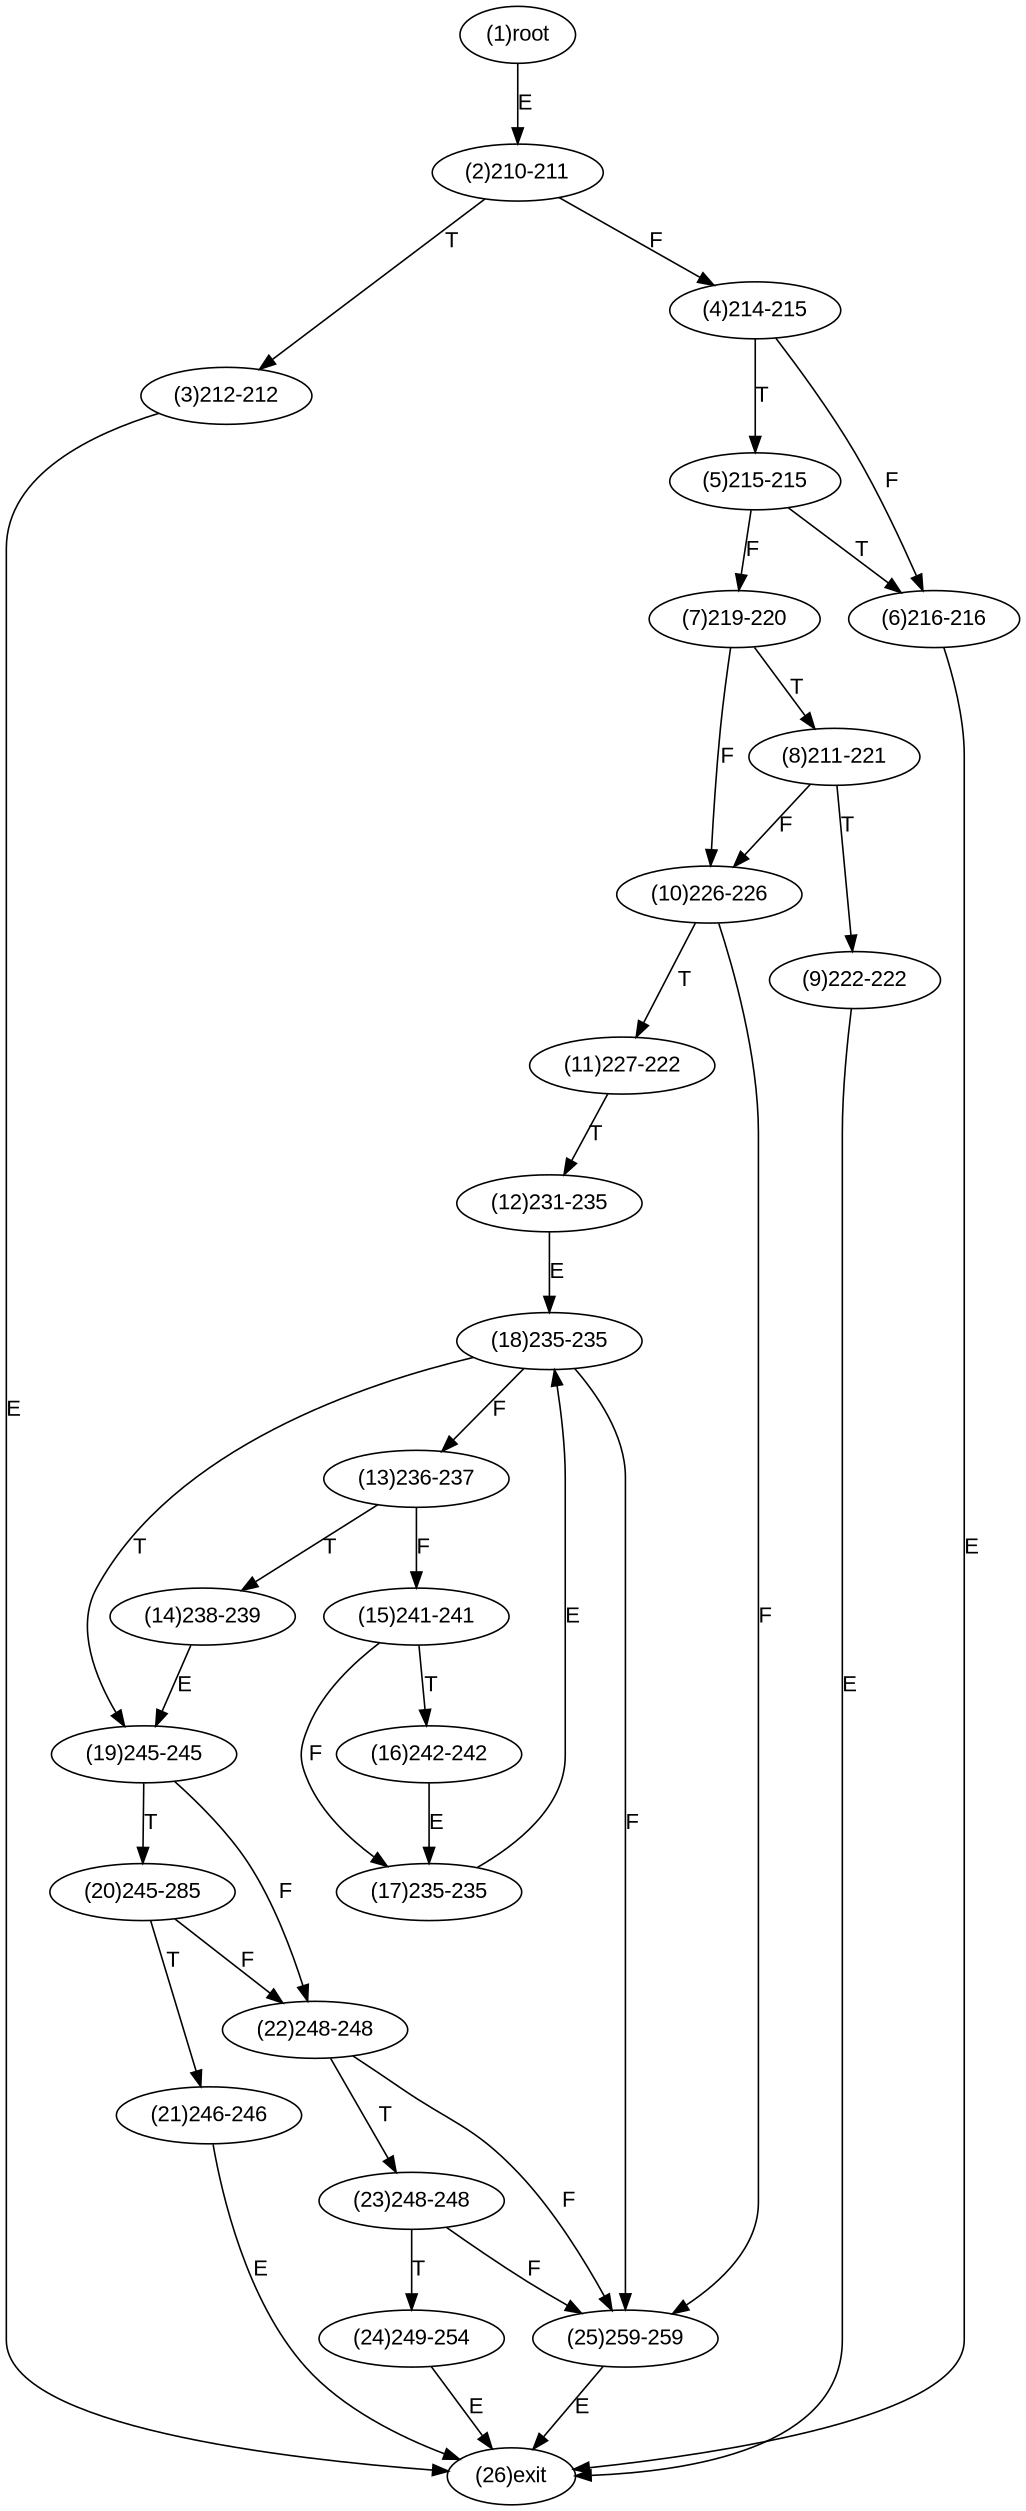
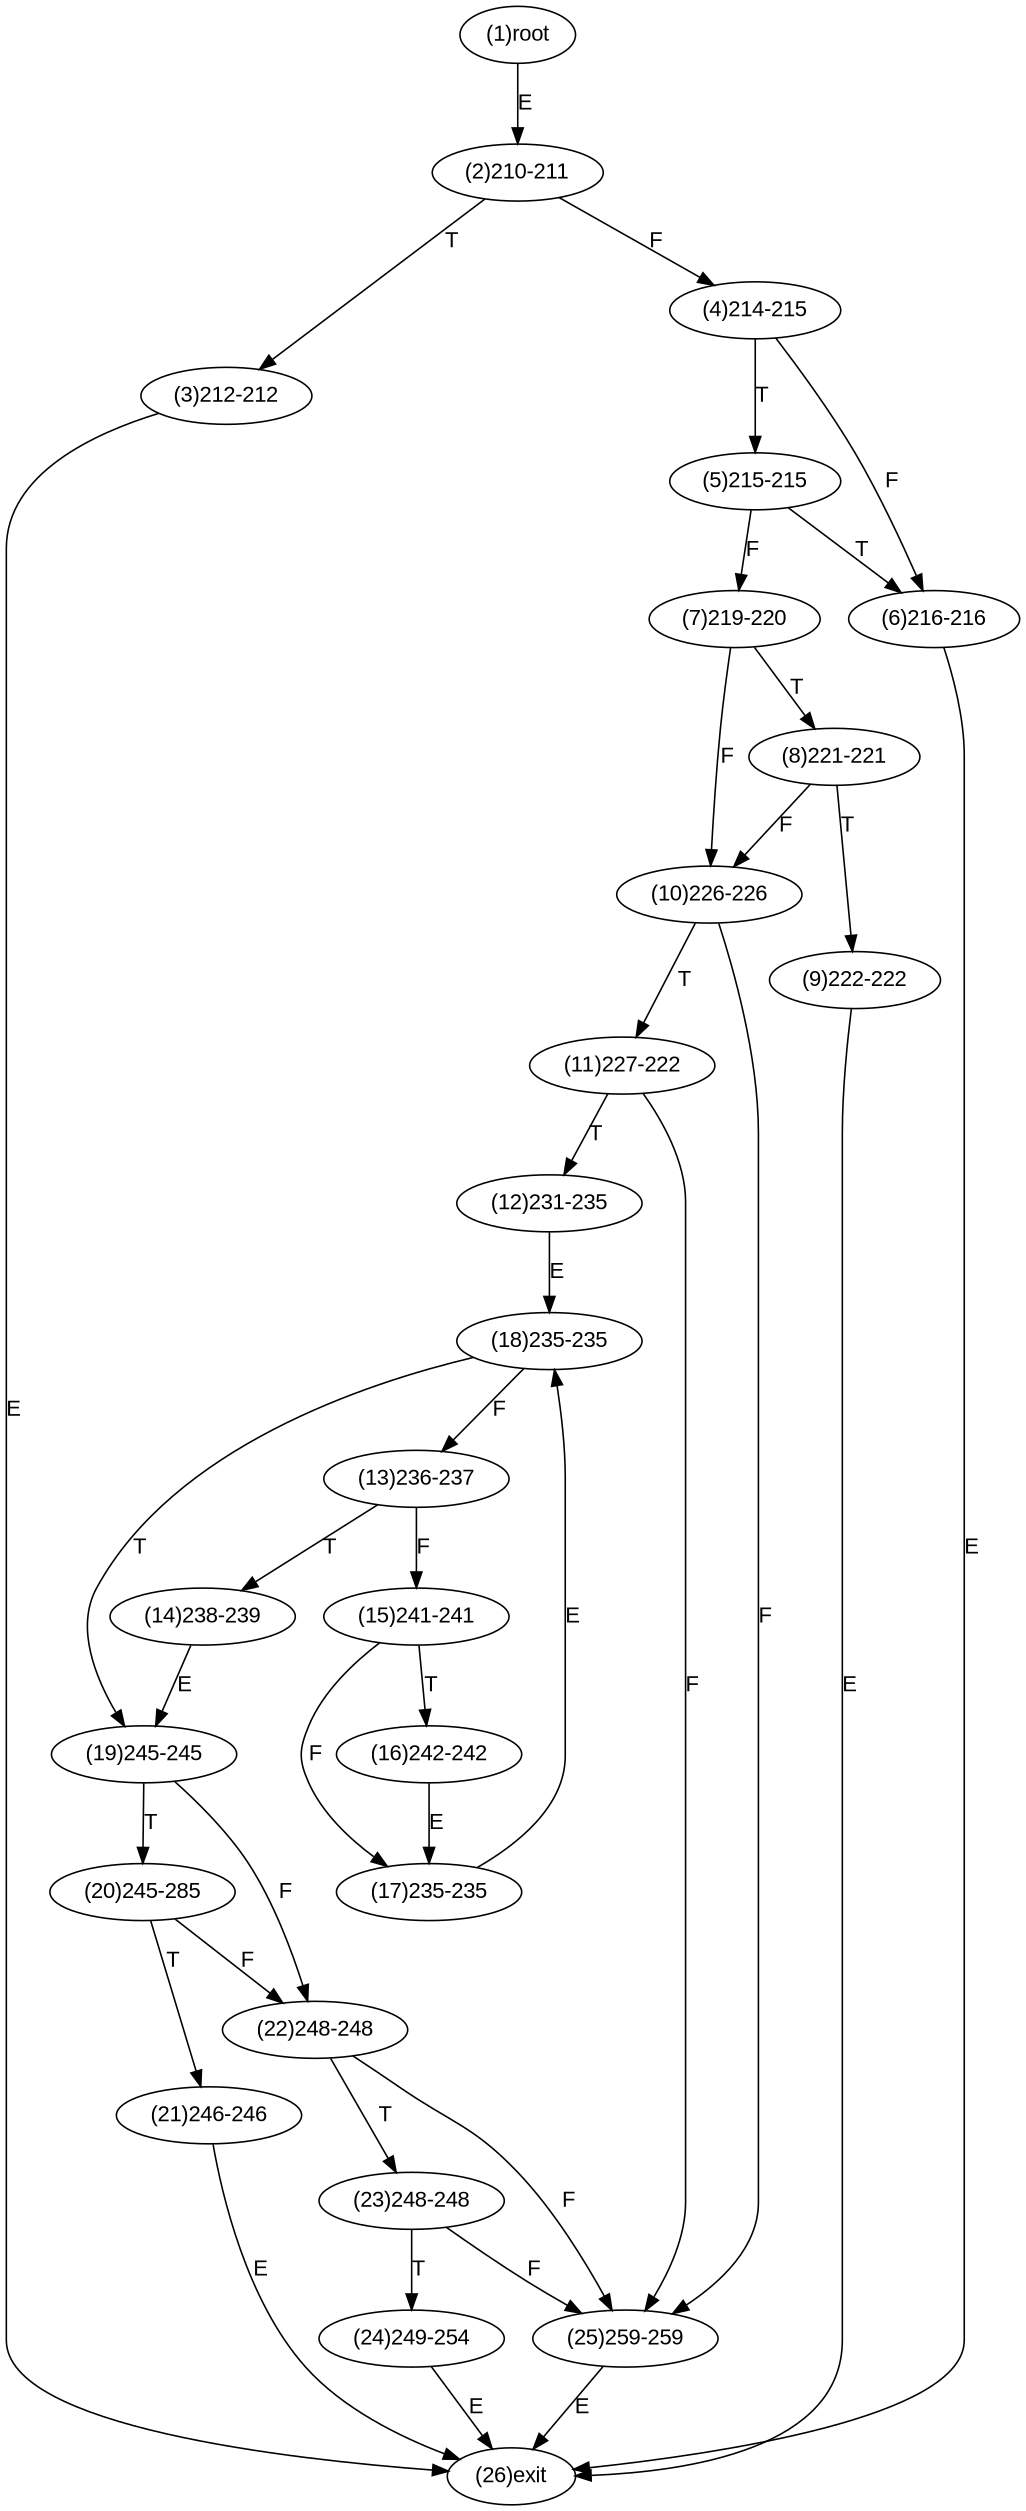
node "(8)211-221": label "(8)211-221" -> "(8)221-221"
edge "(18)235-235" -> "(25)259-259": now "(11)227-222" -> "(25)259-259"
